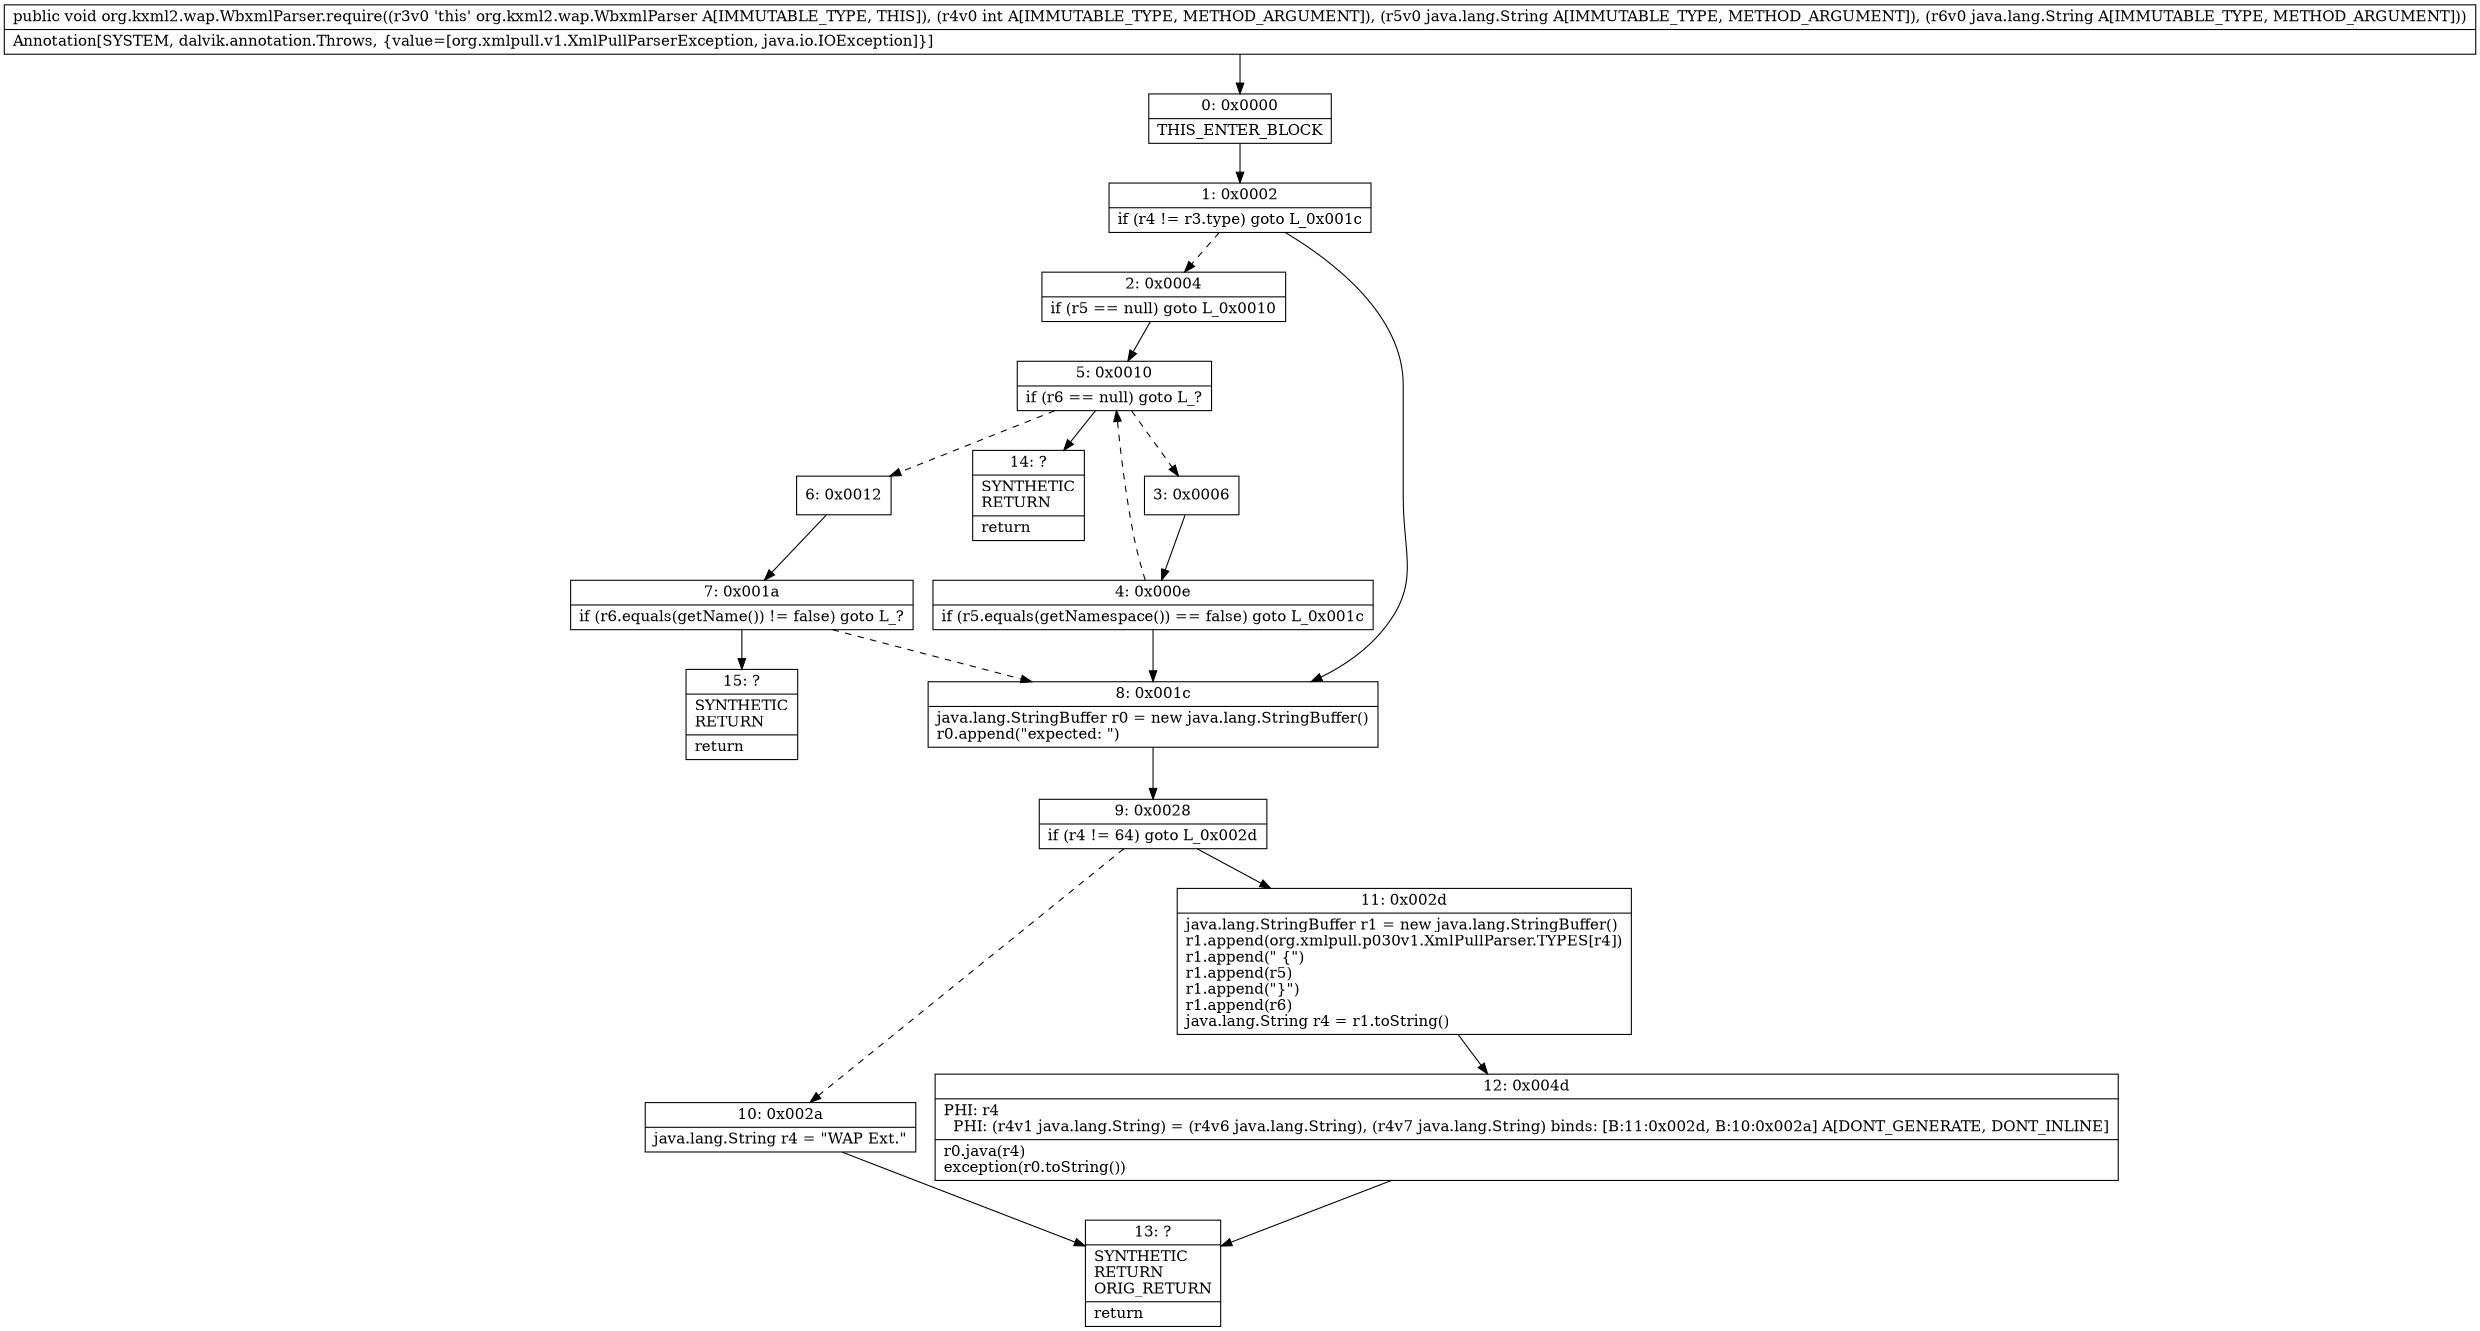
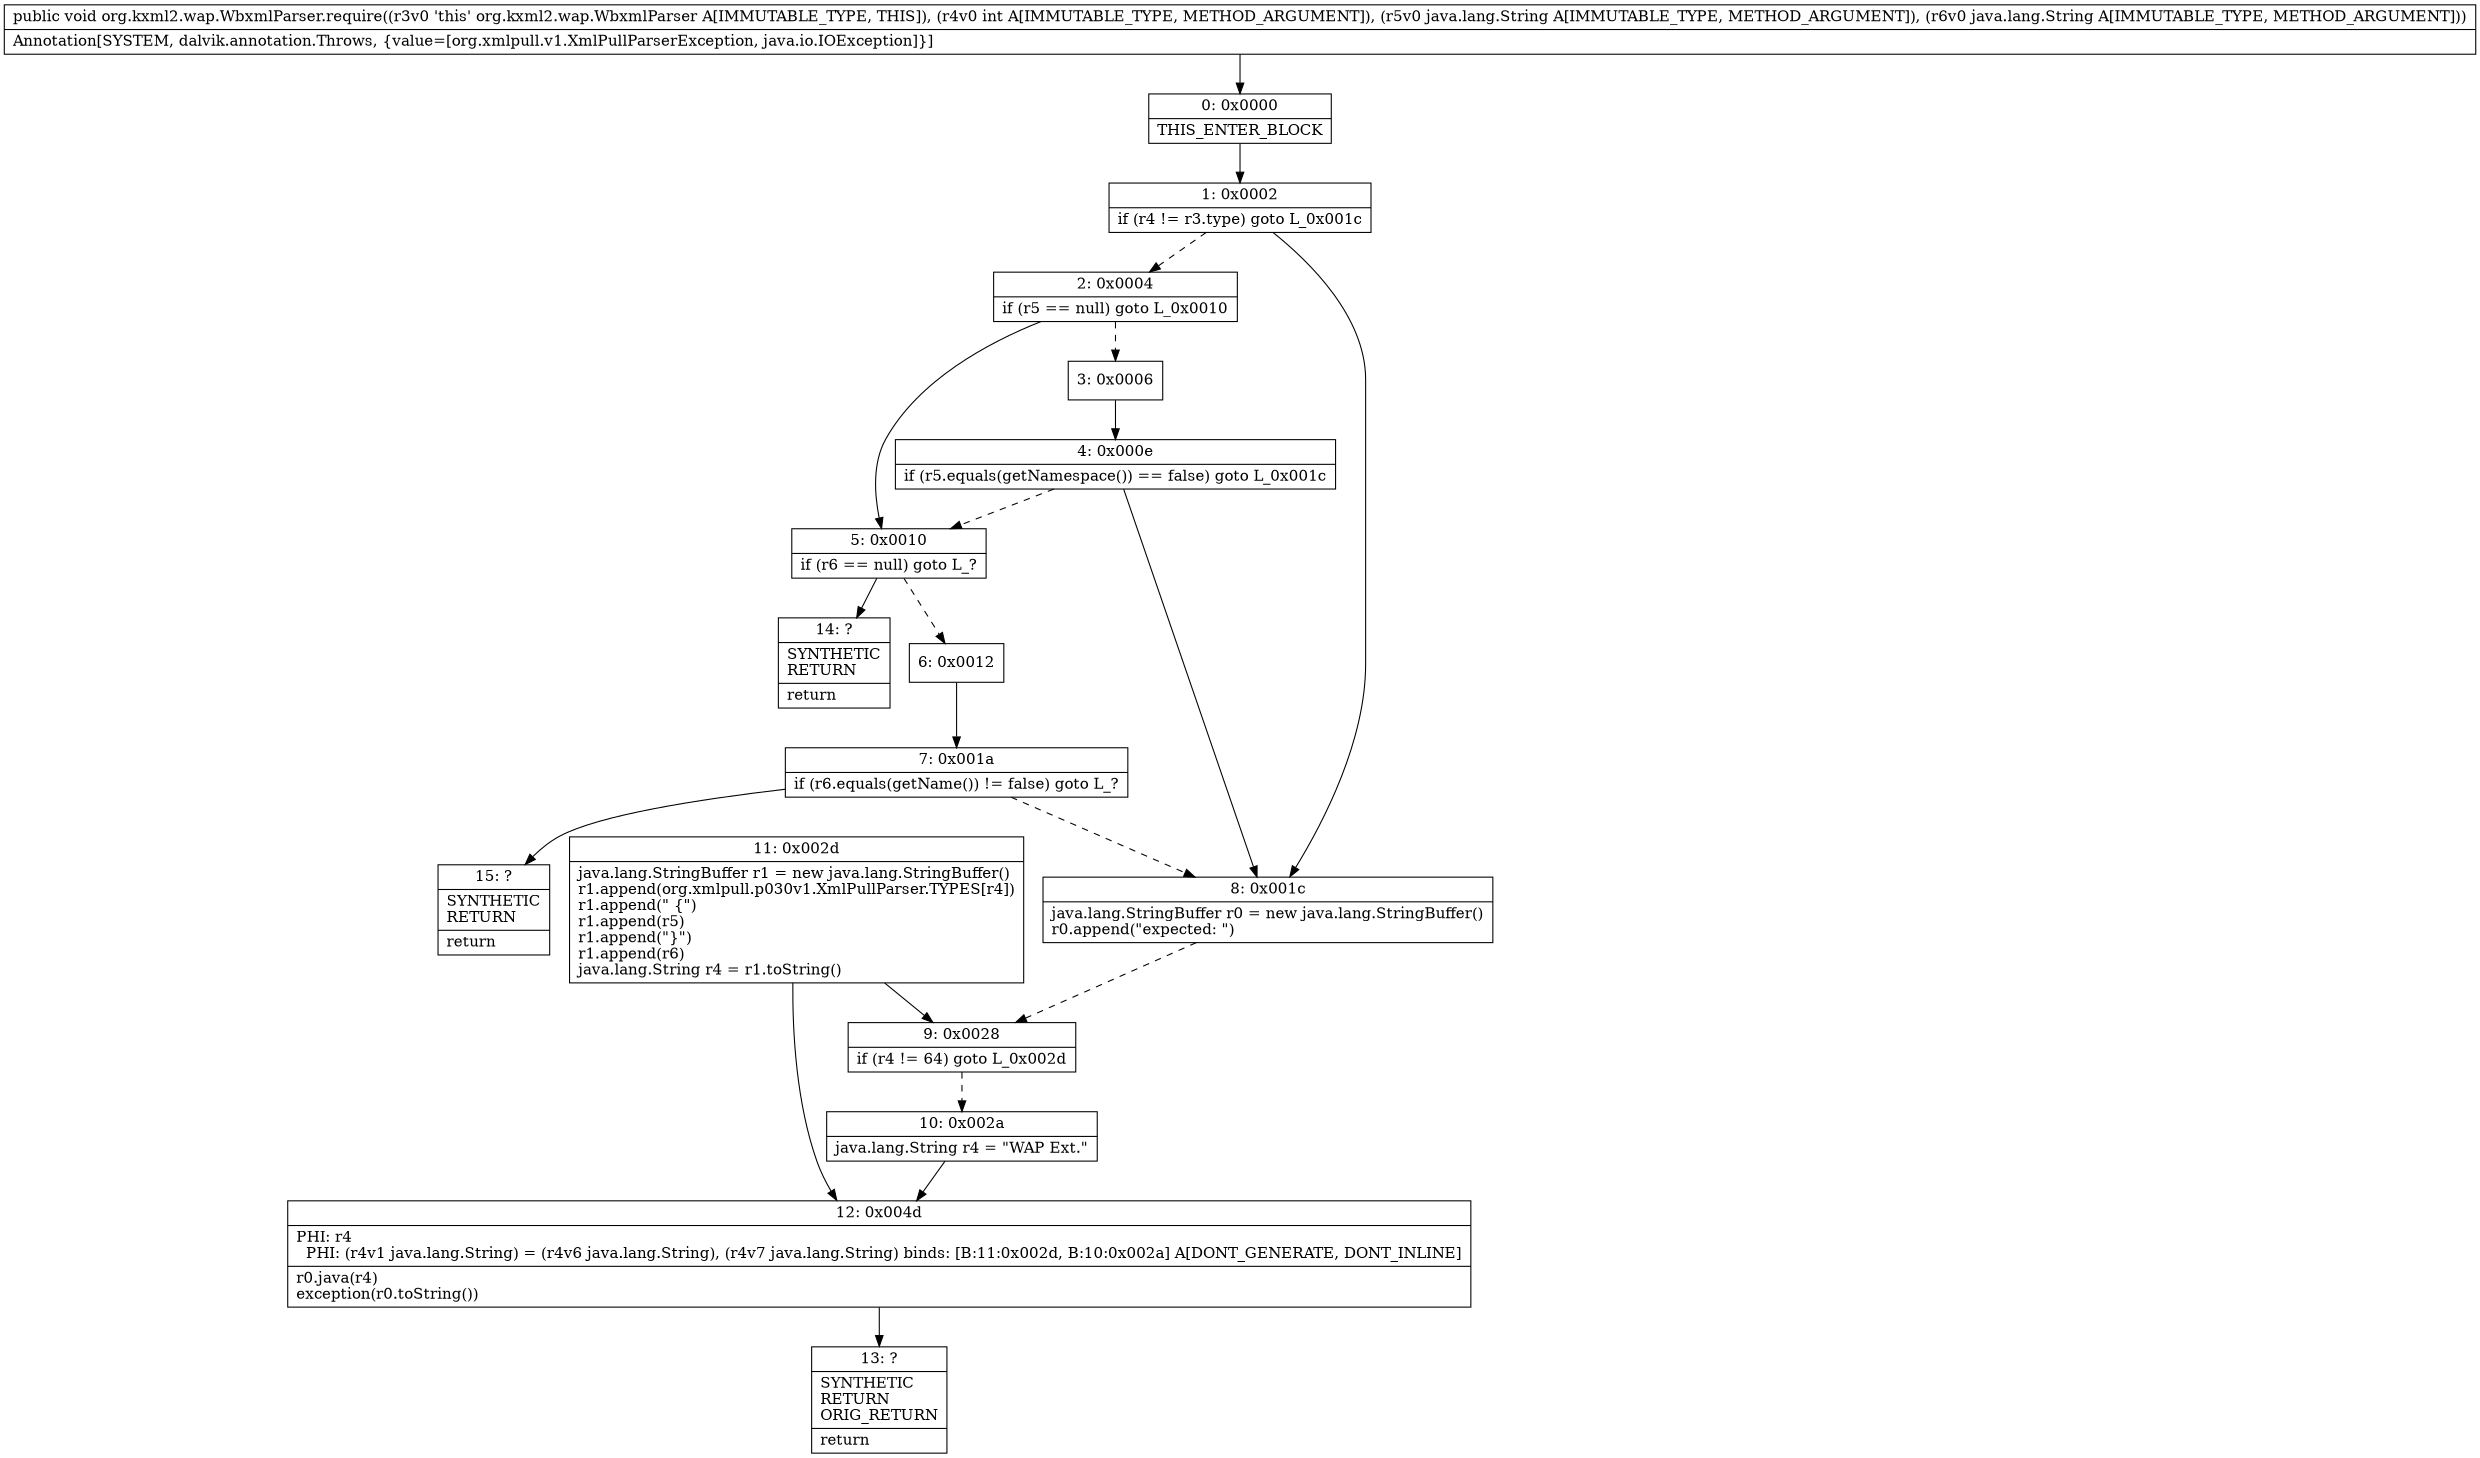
edge "5: 0x0010" -> "3: 0x0006": now "2: 0x0004" -> "3: 0x0006"
edge "8: 0x001c" -> "9: 0x0028": style solid -> dashed
edge "9: 0x0028" -> "11: 0x002d": reversed
edge "10: 0x002a" -> "13: ?": now "10: 0x002a" -> "12: 0x004d"
